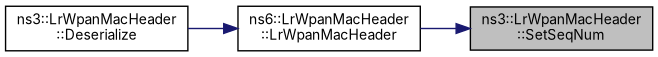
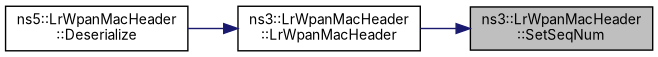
node "ns3::LrWpanMacHeader ::Deserialize": label "ns3::LrWpanMacHeader ::Deserialize" -> "ns5::LrWpanMacHeader ::Deserialize"
node "ns6::LrWpanMacHeader ::LrWpanMacHeader": label "ns6::LrWpanMacHeader ::LrWpanMacHeader" -> "ns3::LrWpanMacHeader ::LrWpanMacHeader"
